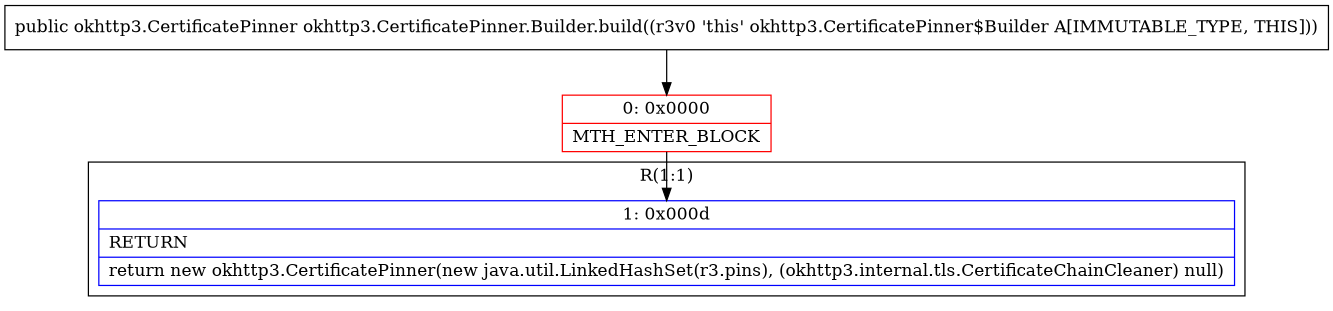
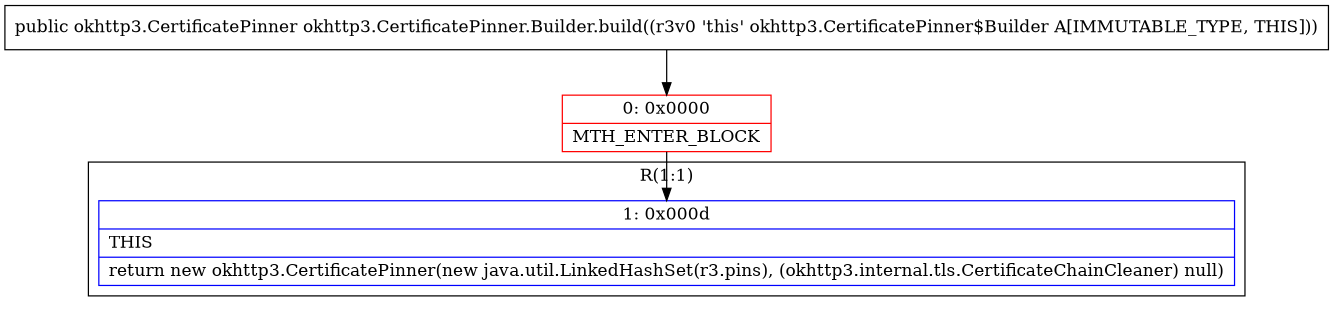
node "1: 0x000d": text "RETURN" -> "THIS"
